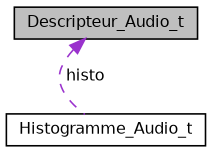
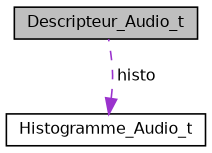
edge "Histogramme_Audio_t" -> "Descripteur_Audio_t": reversed
